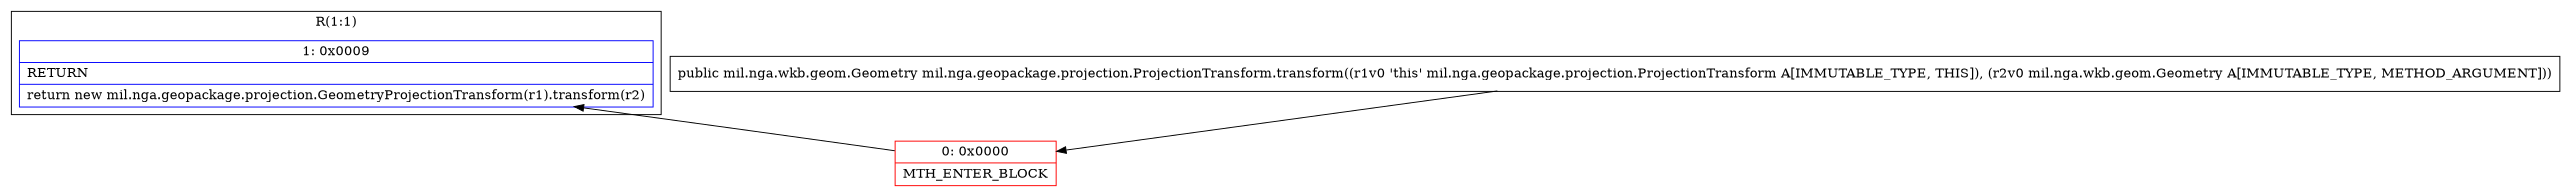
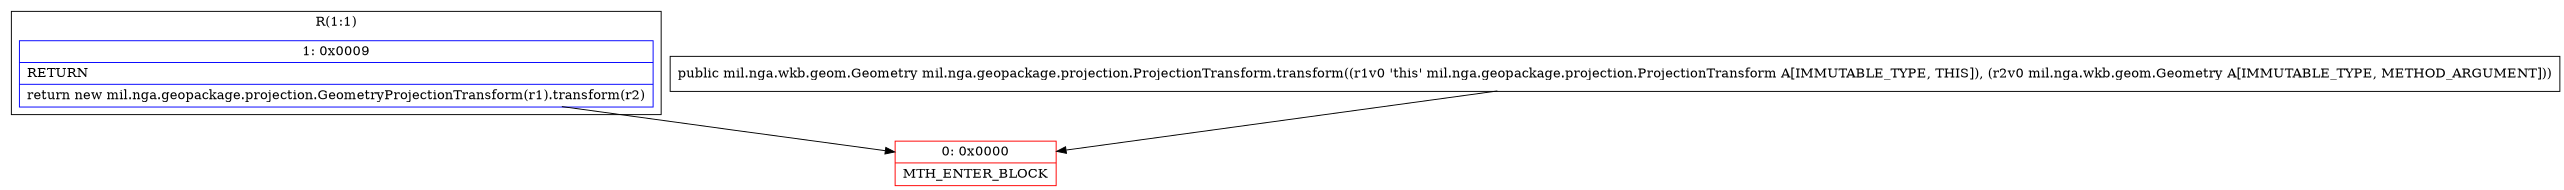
edge "0: 0x0000" -> "1: 0x0009": reversed
